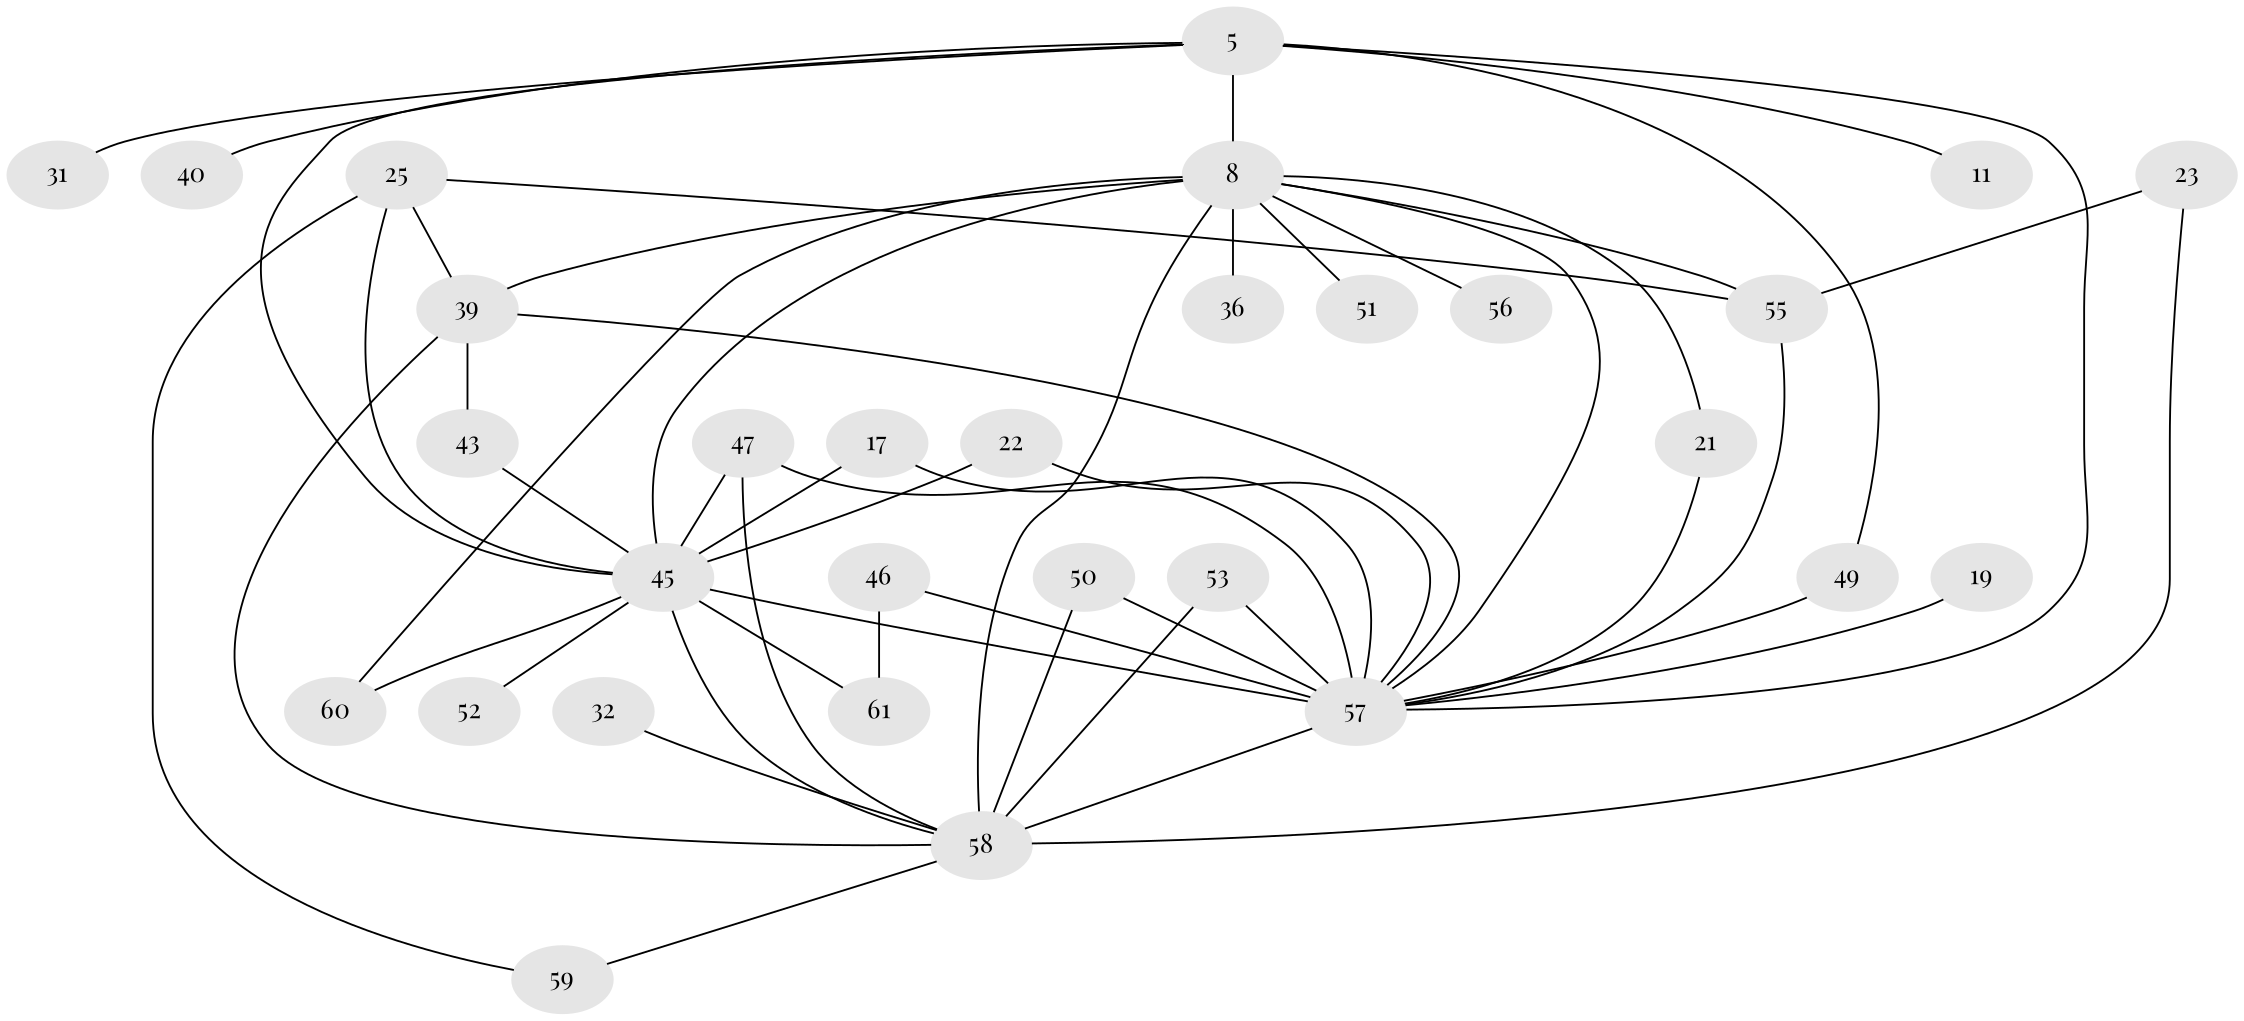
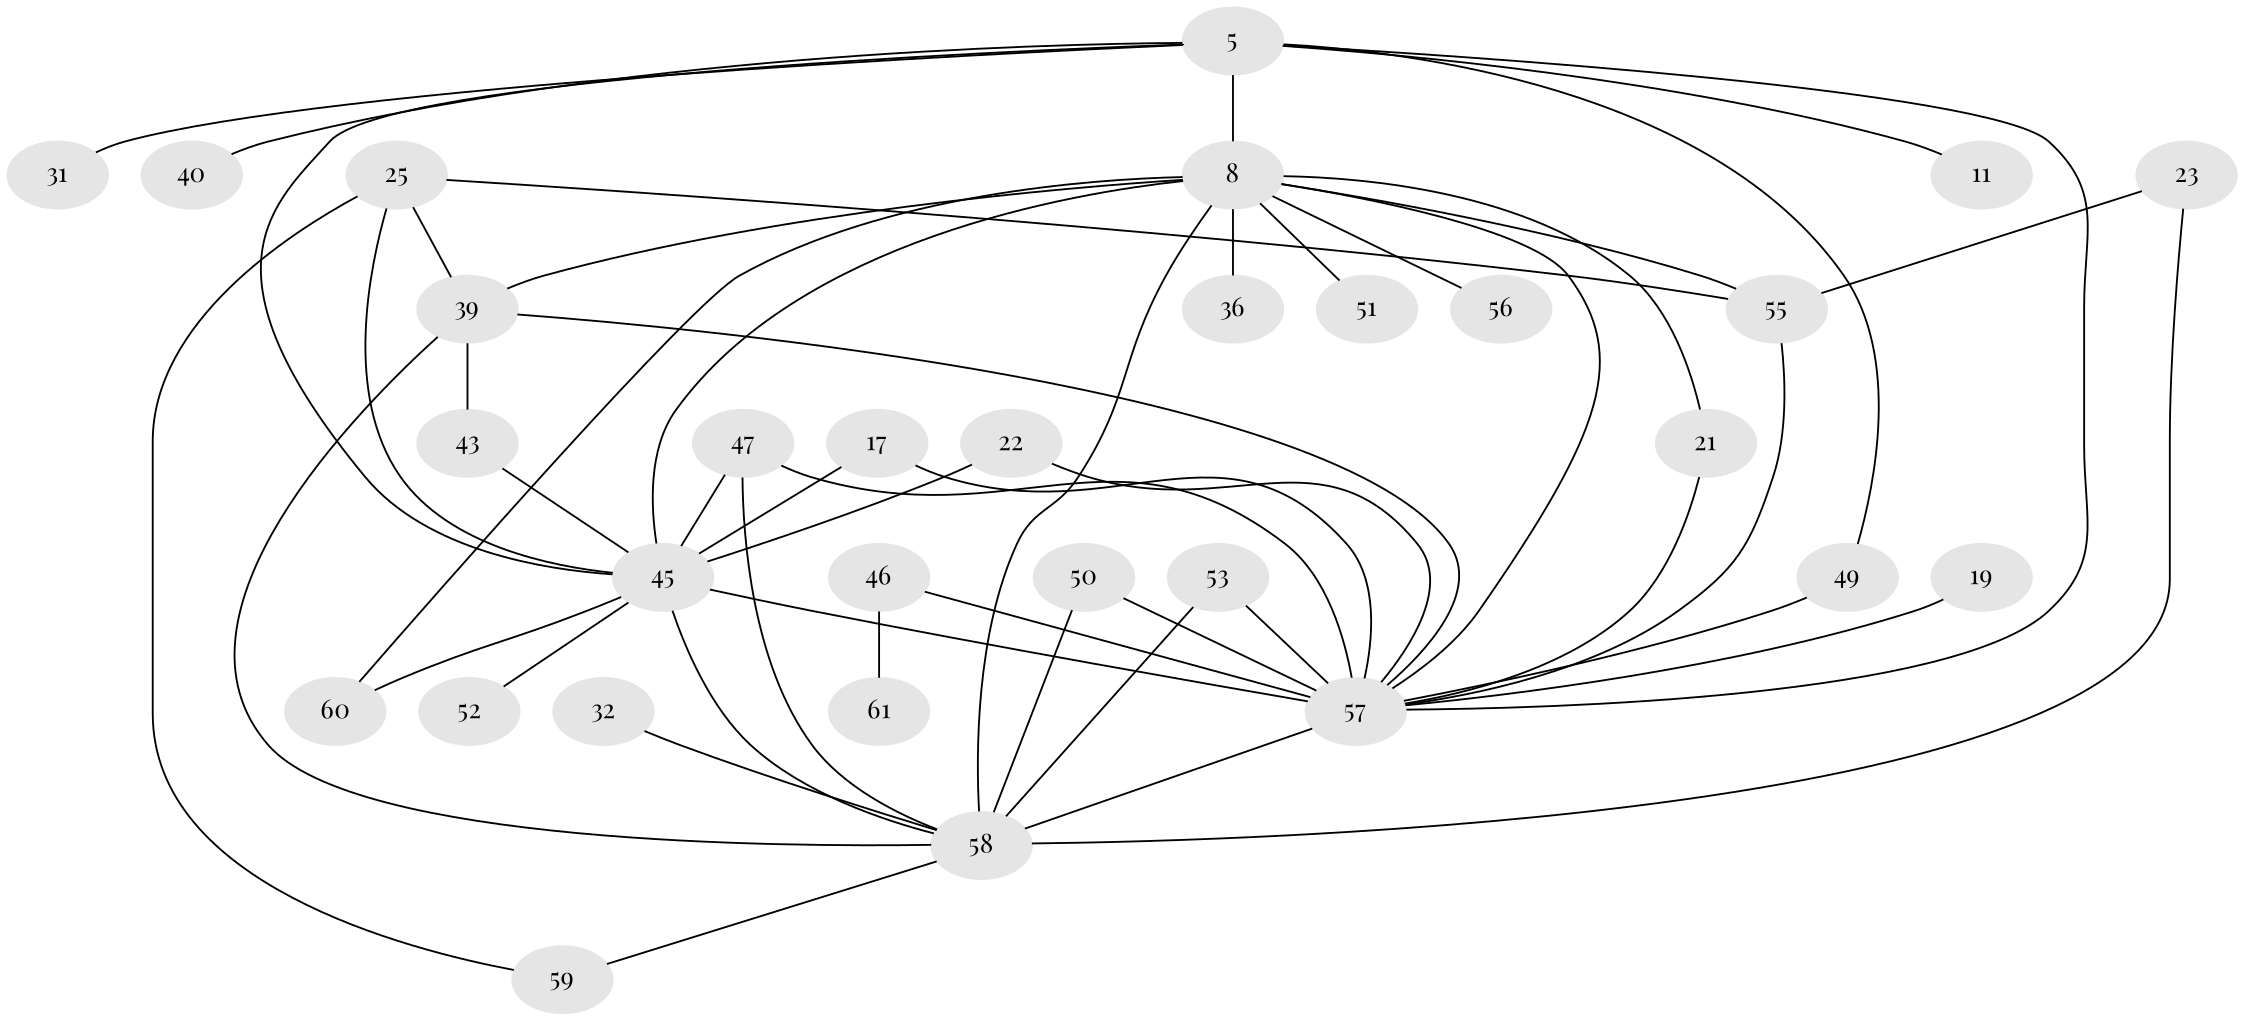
edge "45" -- "61": removed
